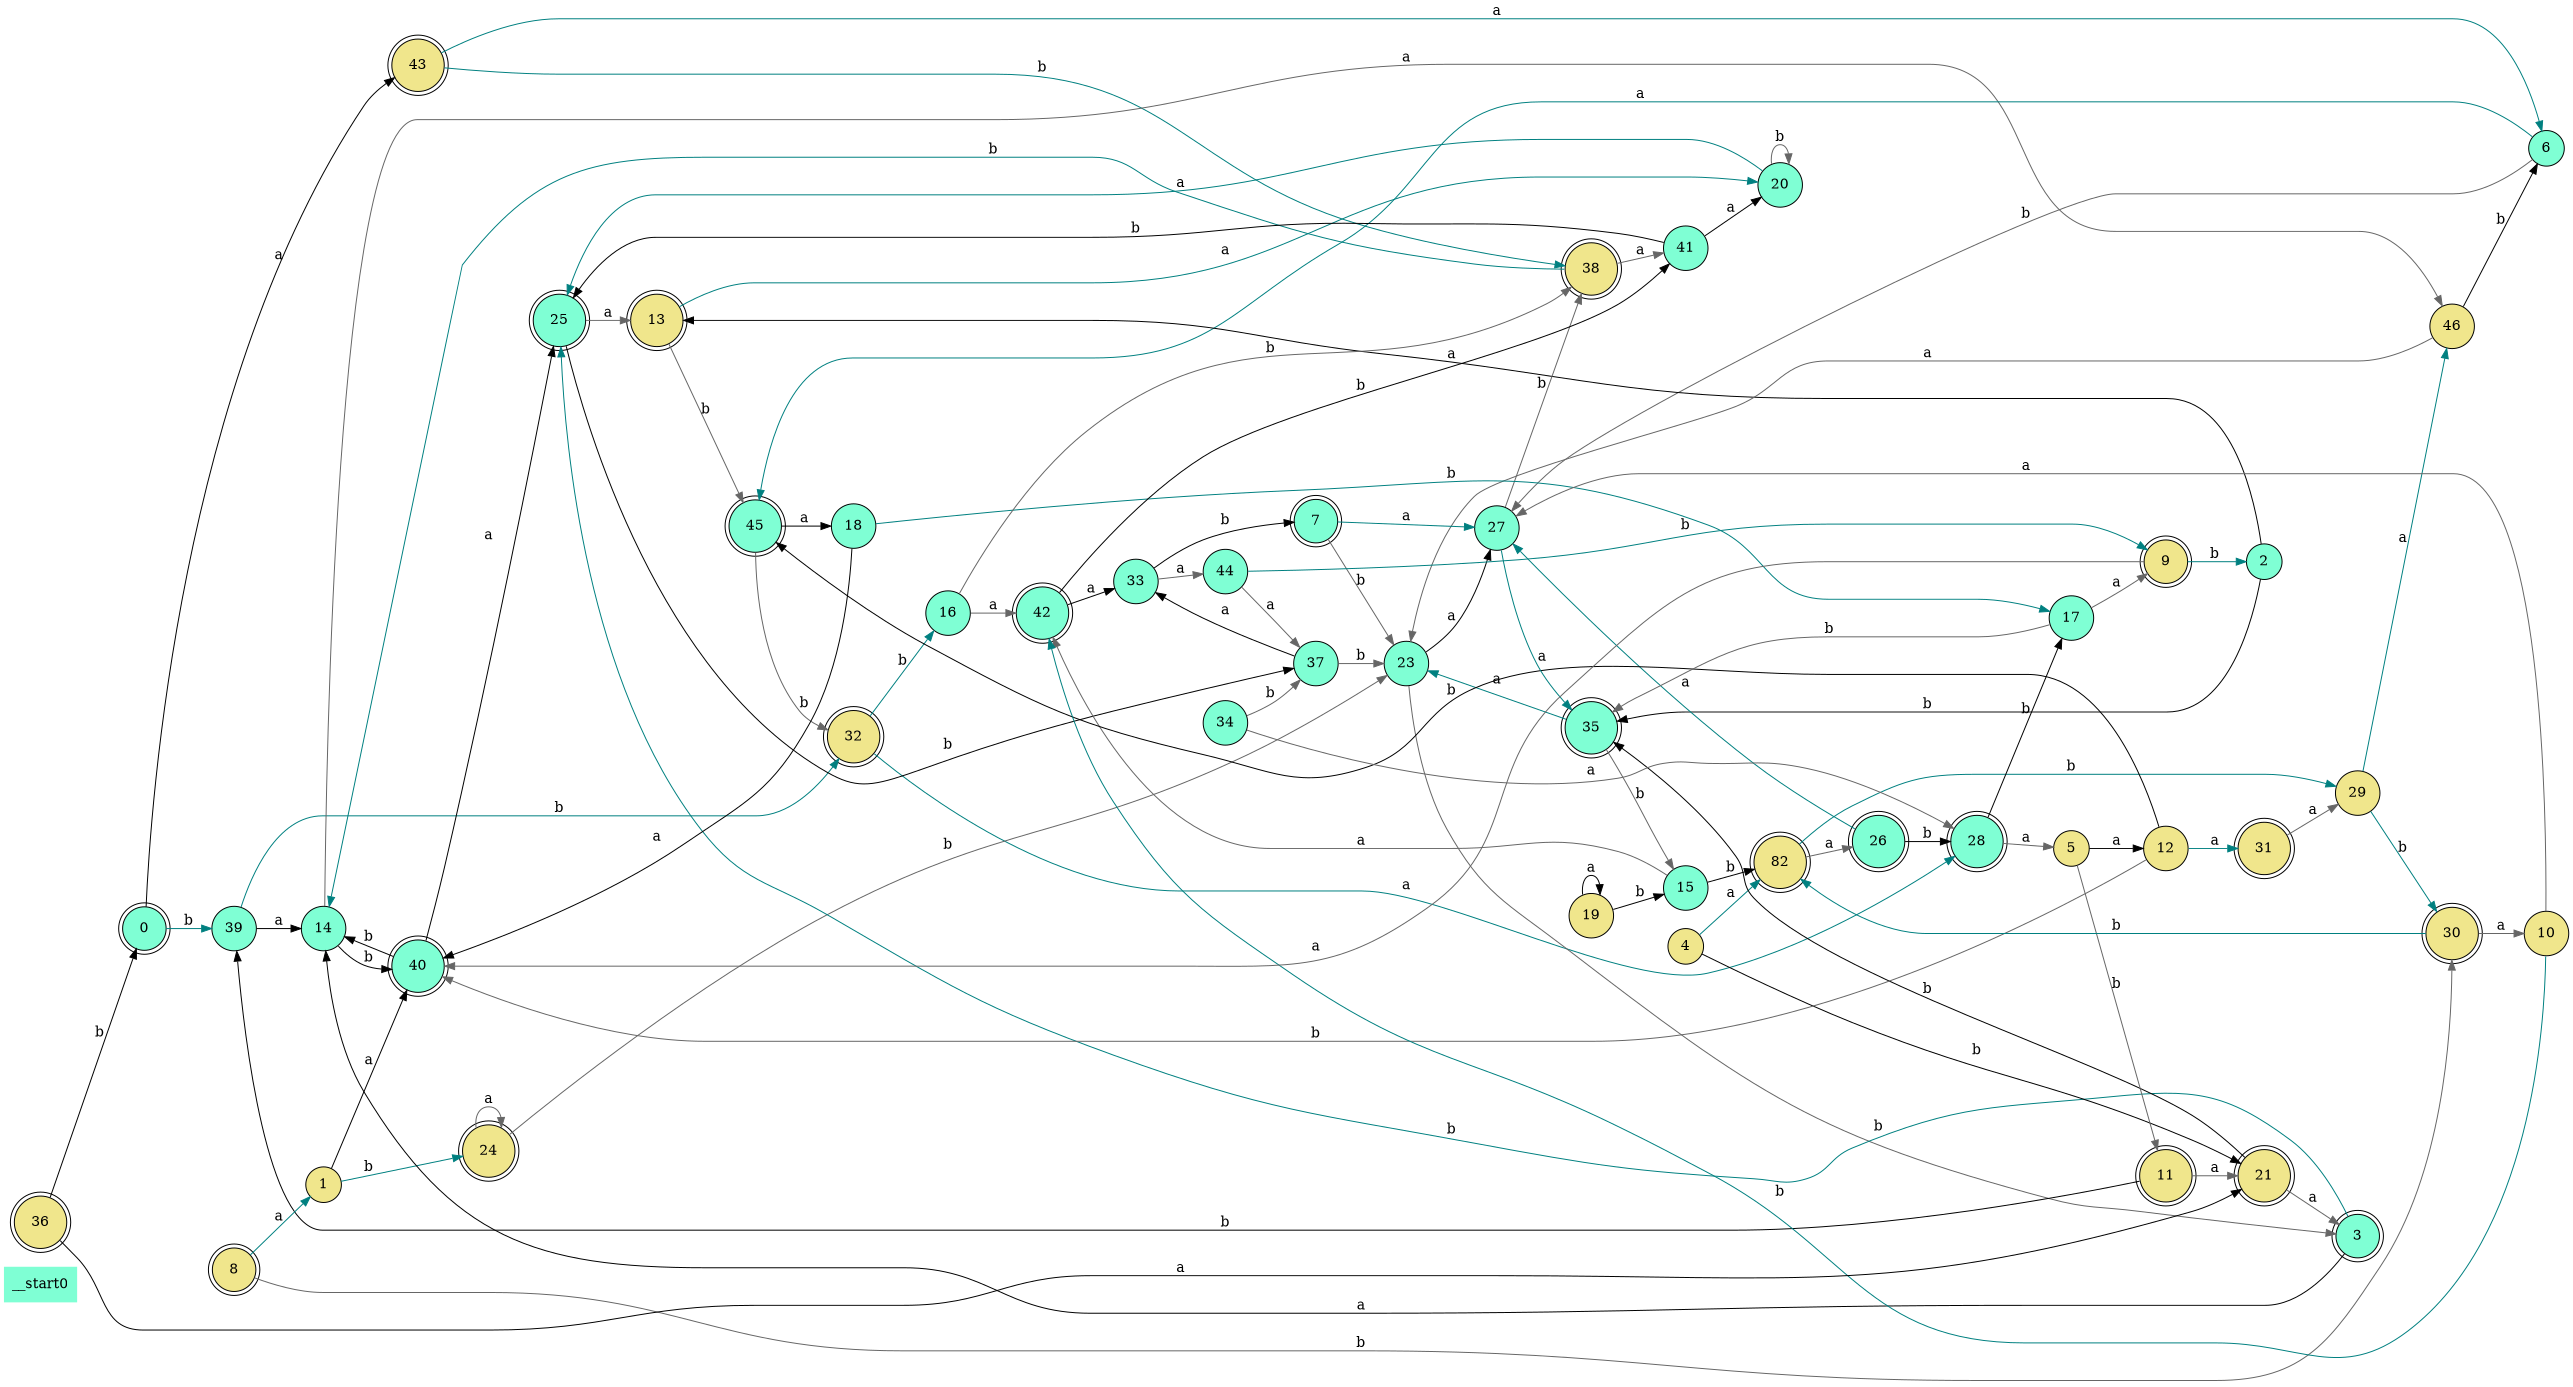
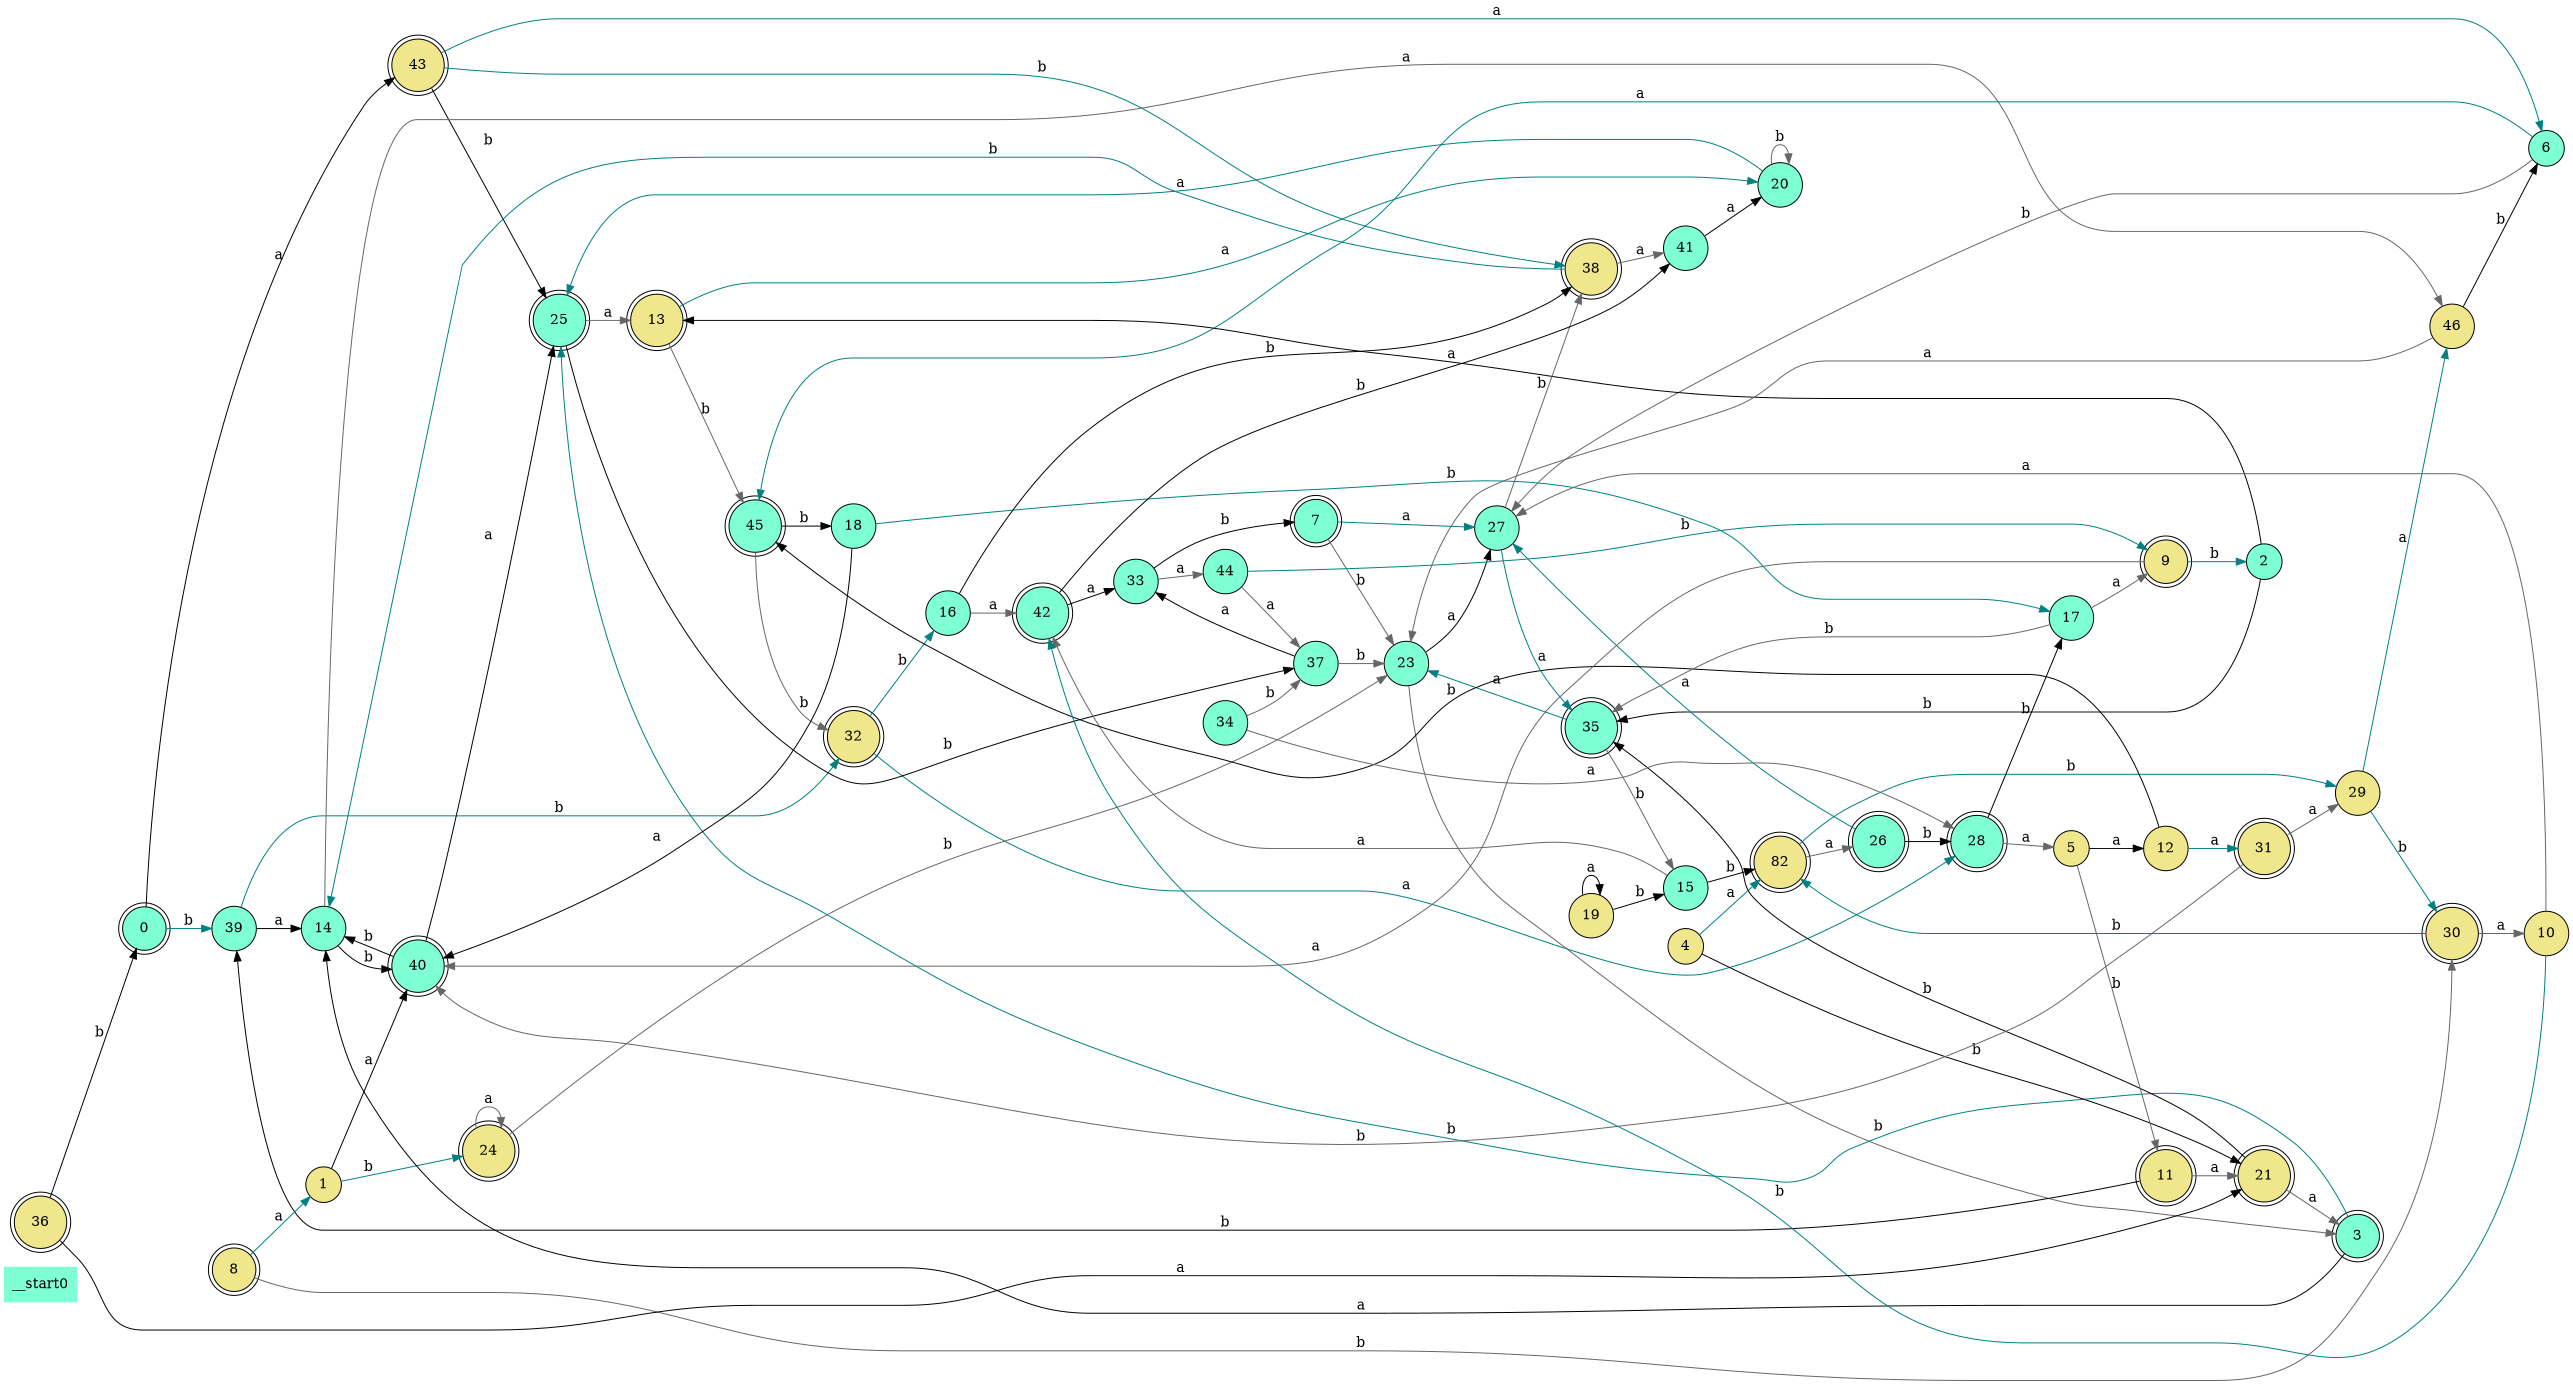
edge "41" -> "25": now "43" -> "25"
edge "16" -> "38": color gray40 -> black
edge "45" -> "18": label "a" -> "b"
edge "12" -> "40": now "31" -> "40"
